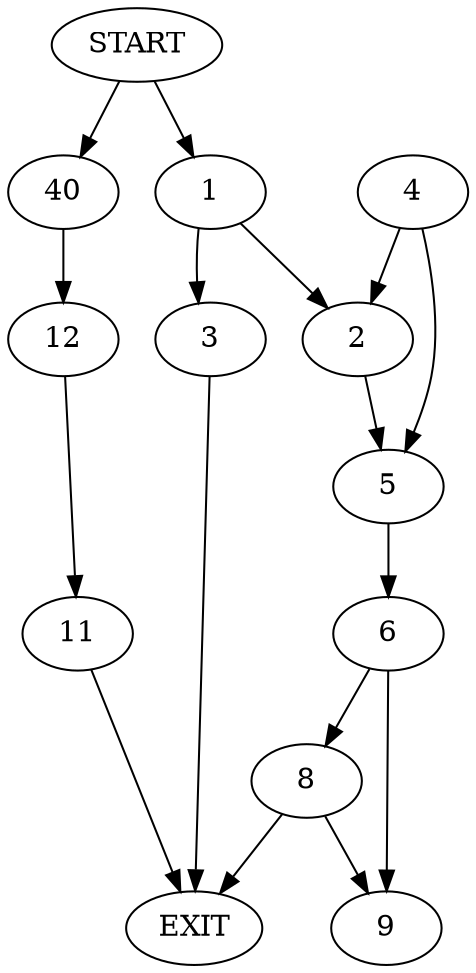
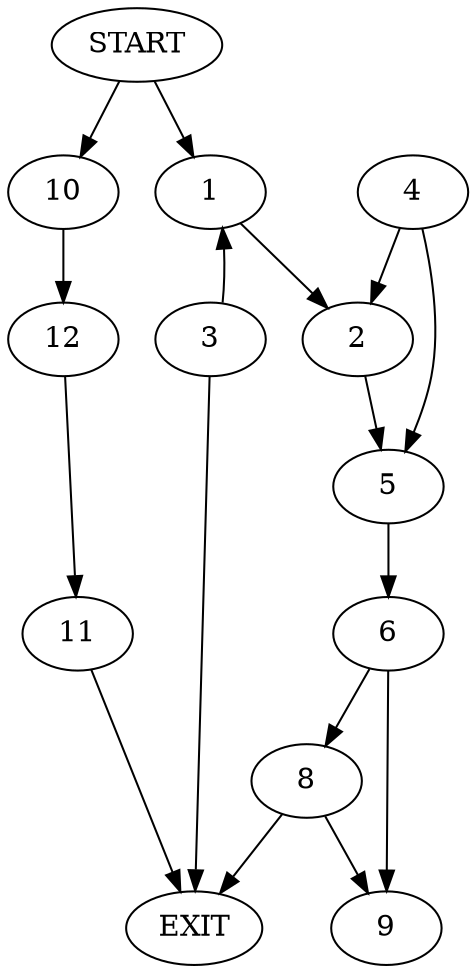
node "40": label "40" -> "10"
edge "1" -> "3": reversed
